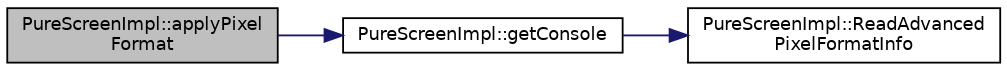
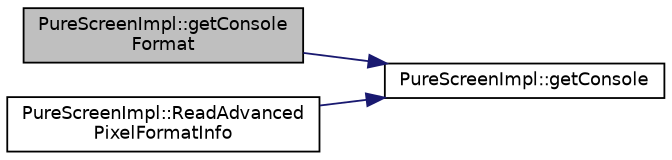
node "PureScreenImpl::applyPixel Format": label "PureScreenImpl::applyPixel Format" -> "PureScreenImpl::getConsole Format"
edge "PureScreenImpl::getConsole" -> "PureScreenImpl::ReadAdvanced PixelFormatInfo": reversed
